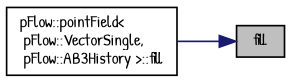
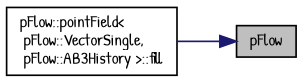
node "fill": label "fill" -> "pFlow"
